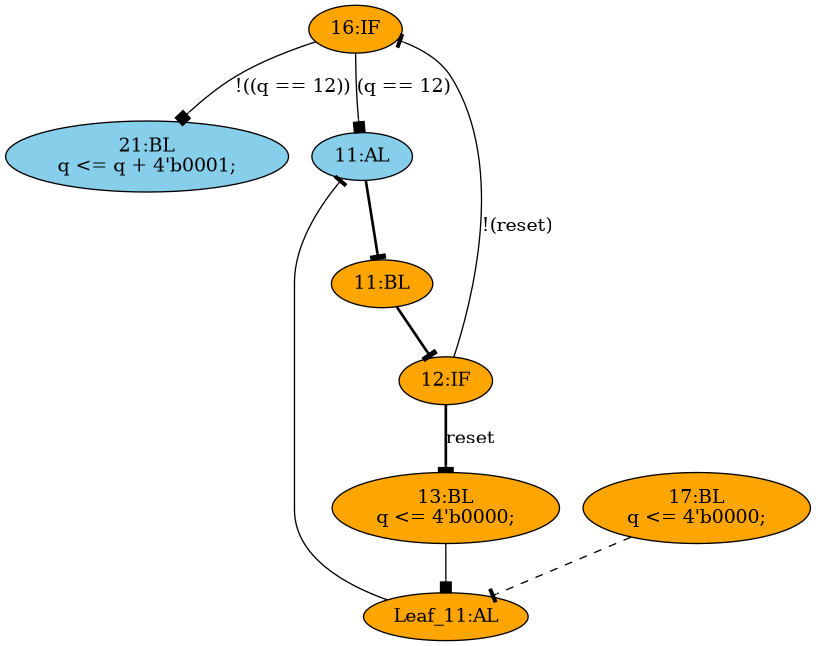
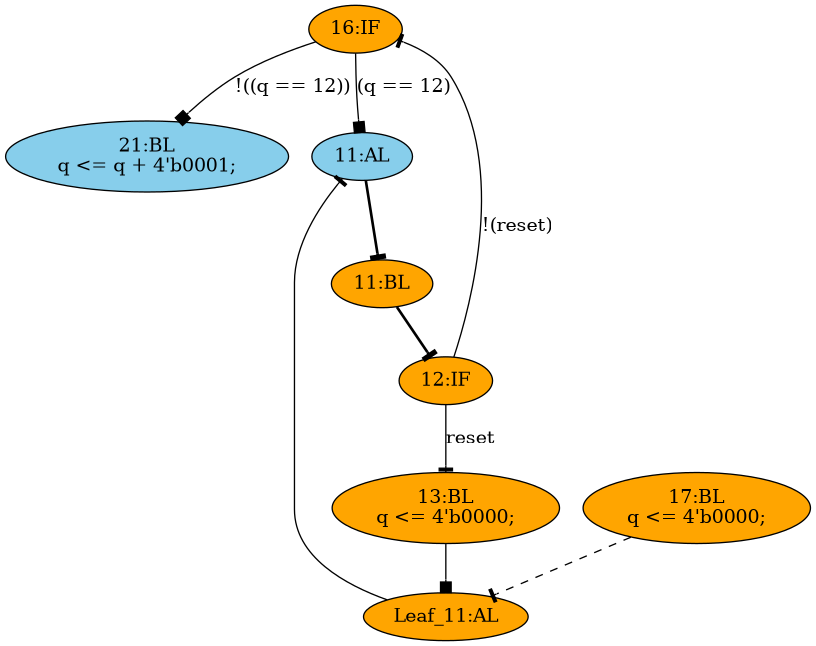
edge "12:IF" -> "13:BL q <= 4'b0000;": style bold -> solid
